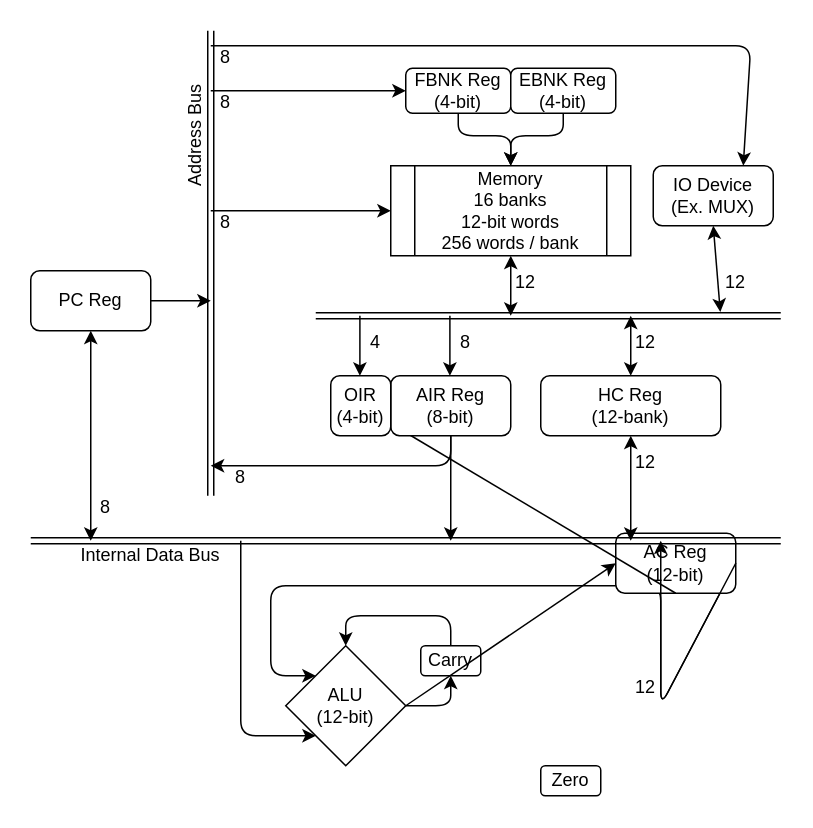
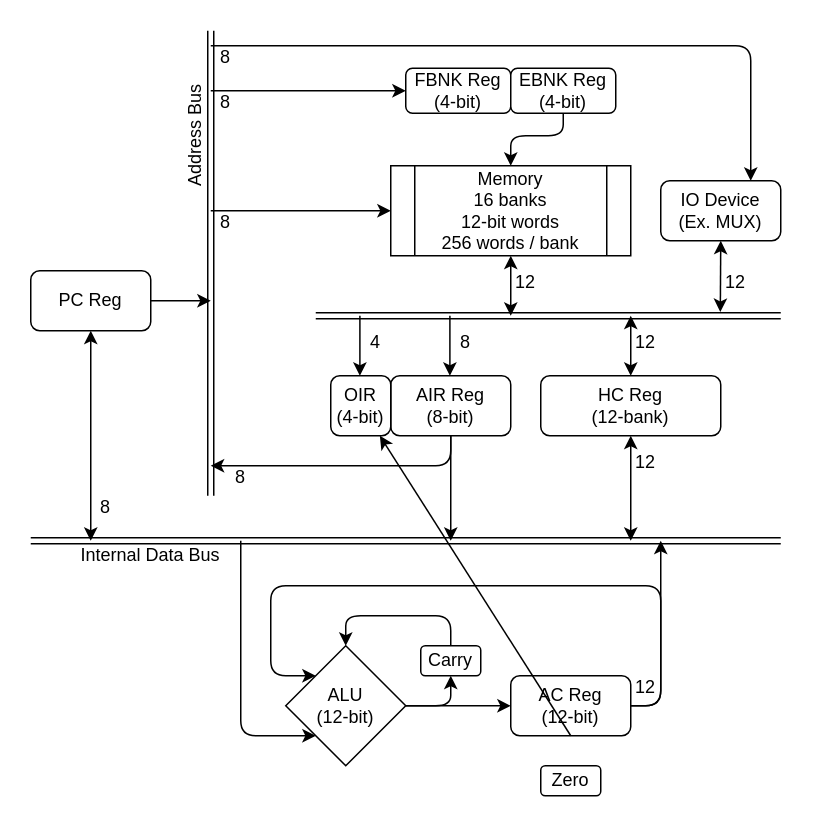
edge "FBNK Reg (4-bit)" -> "Memory 16 banks 12-bit words 256 words / bank": removed
node "IO Device (Ex. MUX)": moved (713, 196) -> (721, 211)
node "AC Reg (12-bit)": moved (676, 563) -> (571, 706)
